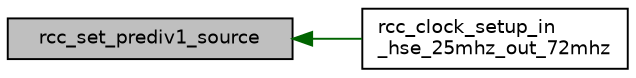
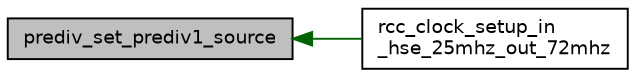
node "rcc_set_prediv1_source": label "rcc_set_prediv1_source" -> "prediv_set_prediv1_source"
